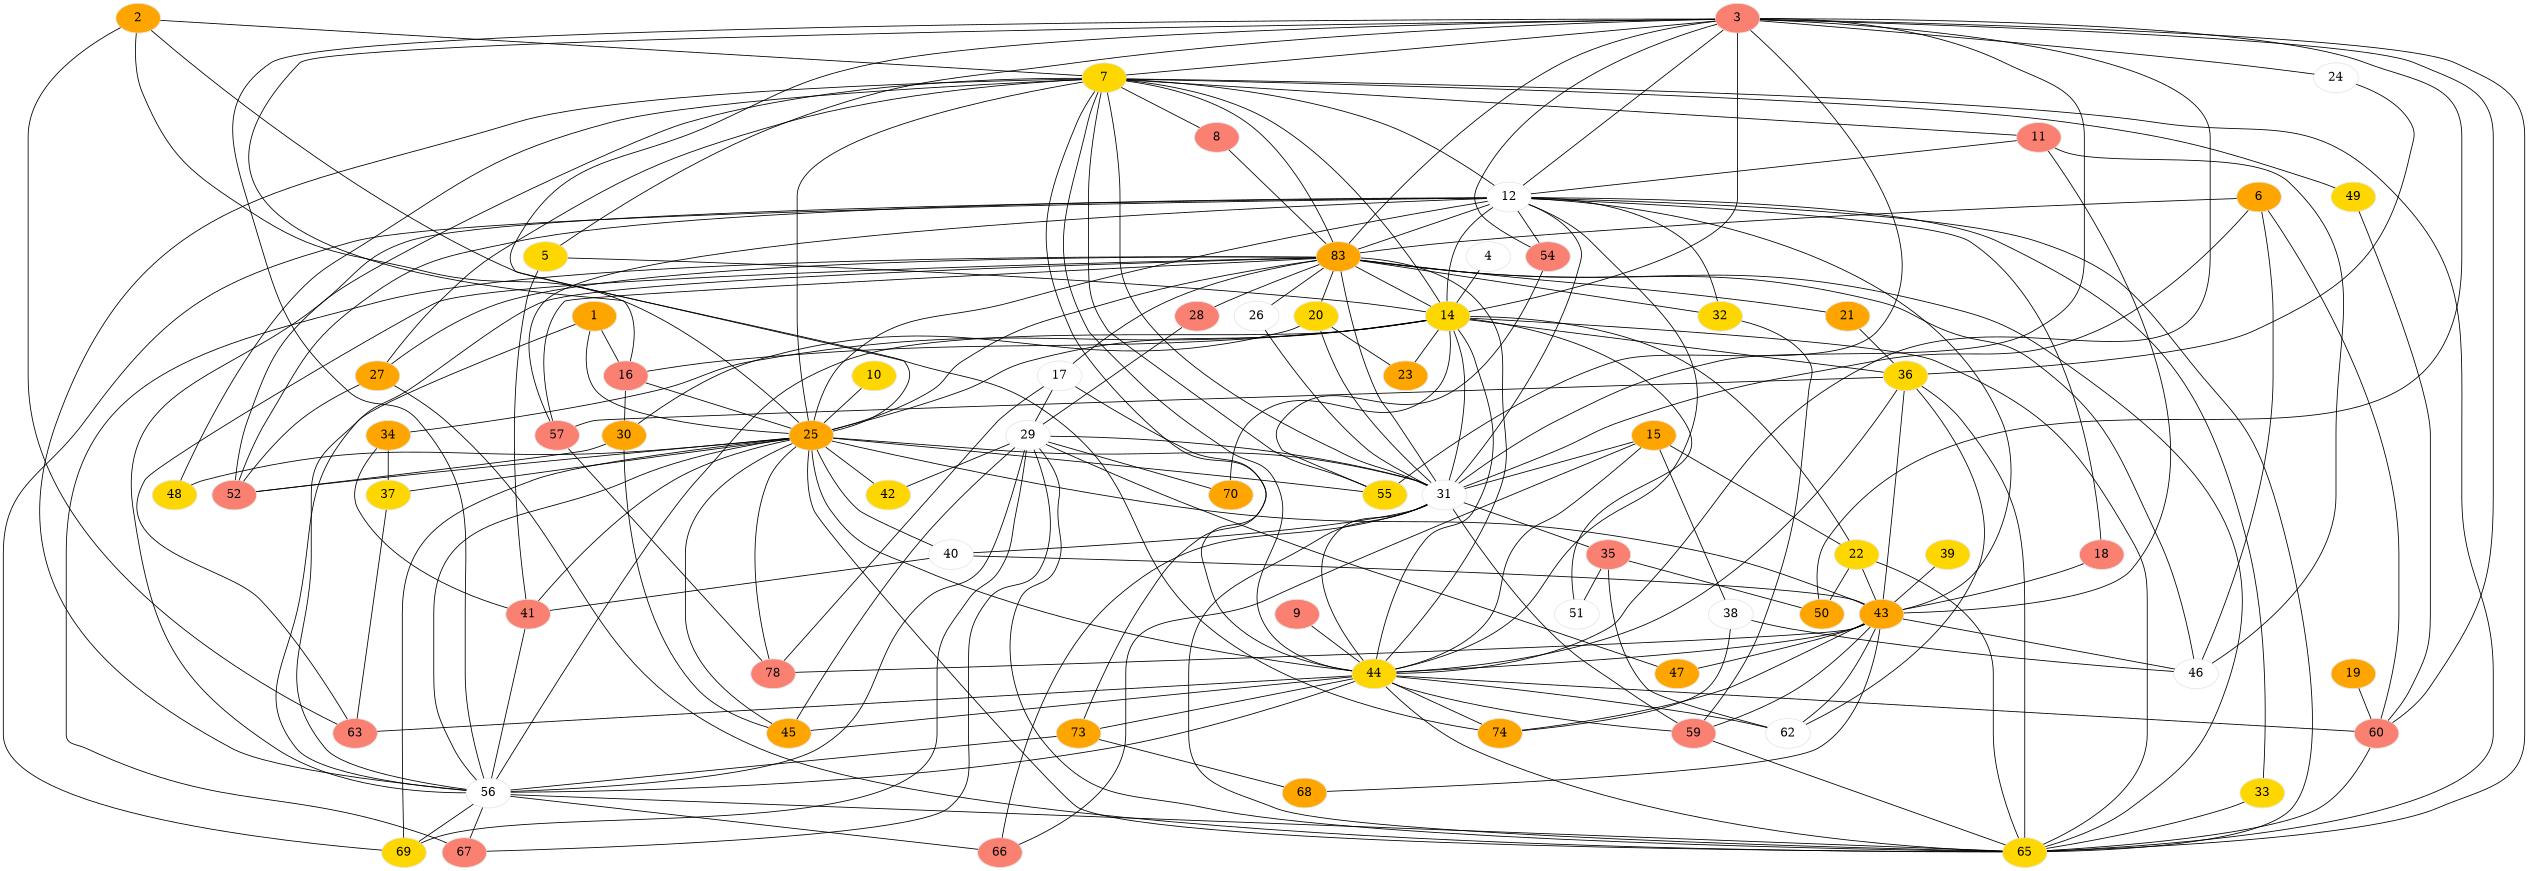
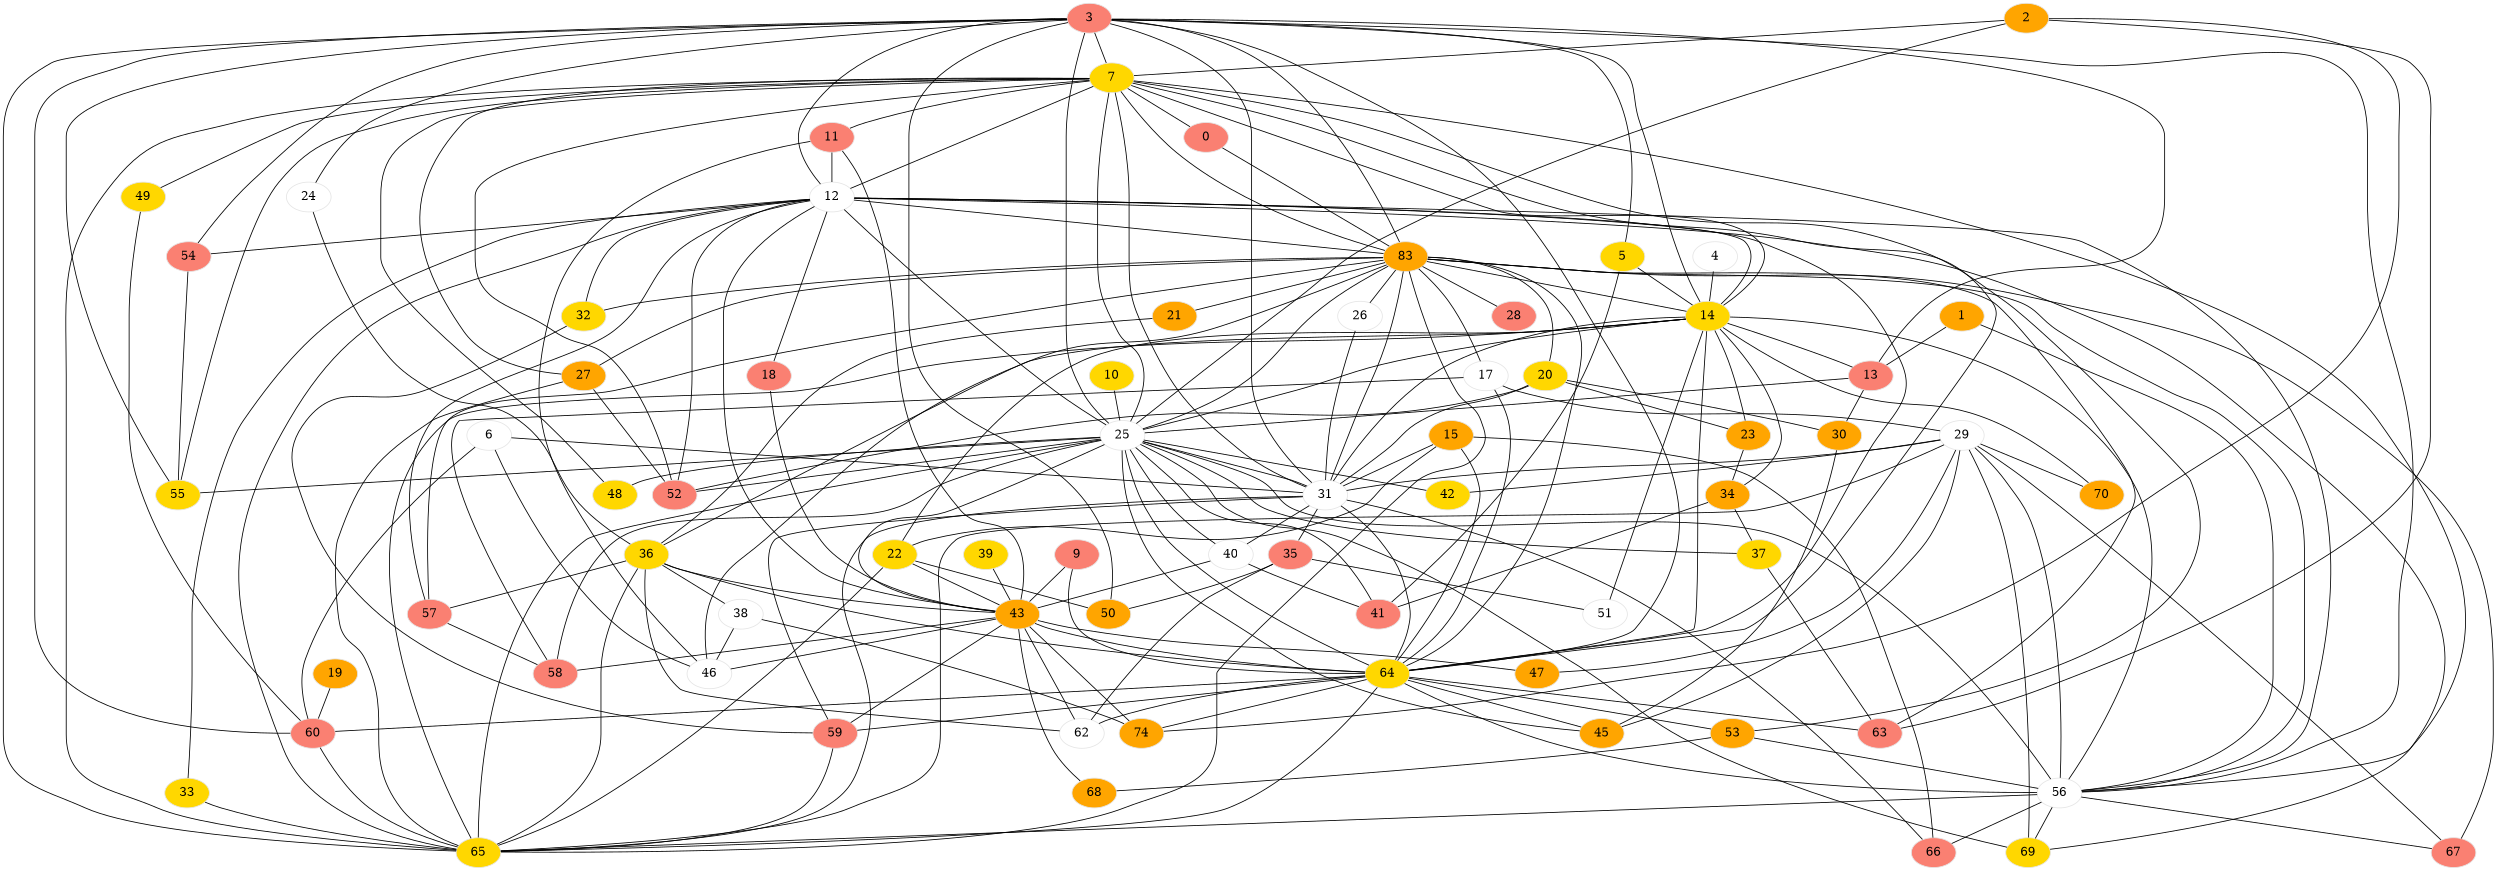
node "8": label "8" -> "0"
node "6": fillcolor orange -> white
edge "6" -- "83": removed
edge "12" -- "31": removed
node "16": label "16" -> "13"
edge "28" -- "29": removed
edge "1" -- "25": removed
node "25": fillcolor orange -> white
edge "23" -- "34": added
edge "30" -- "52": now "20" -- "52"
edge "15" -- "38": now "36" -- "38"
edge "9" -- "43": added
node "78": label "78" -> "58"
node "44": label "44" -> "64"
edge "41" -- "56": removed
node "73": label "73" -> "53"
